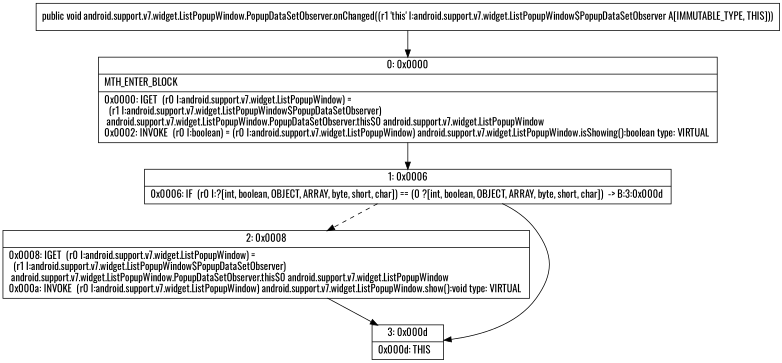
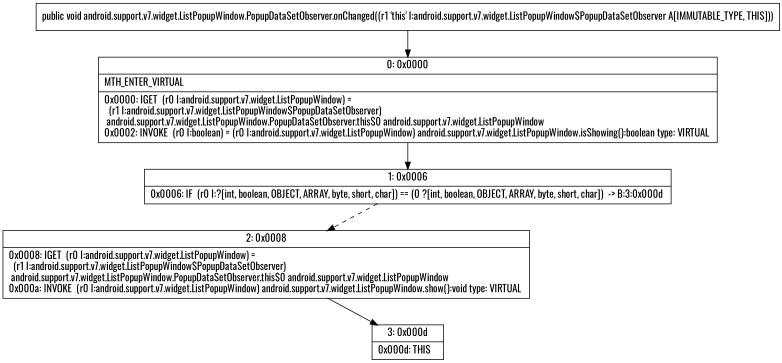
node "0: 0x0000": text "MTH_ENTER_BLOCK" -> "MTH_ENTER_VIRTUAL"
edge "1: 0x0006" -> "3: 0x000d": removed
